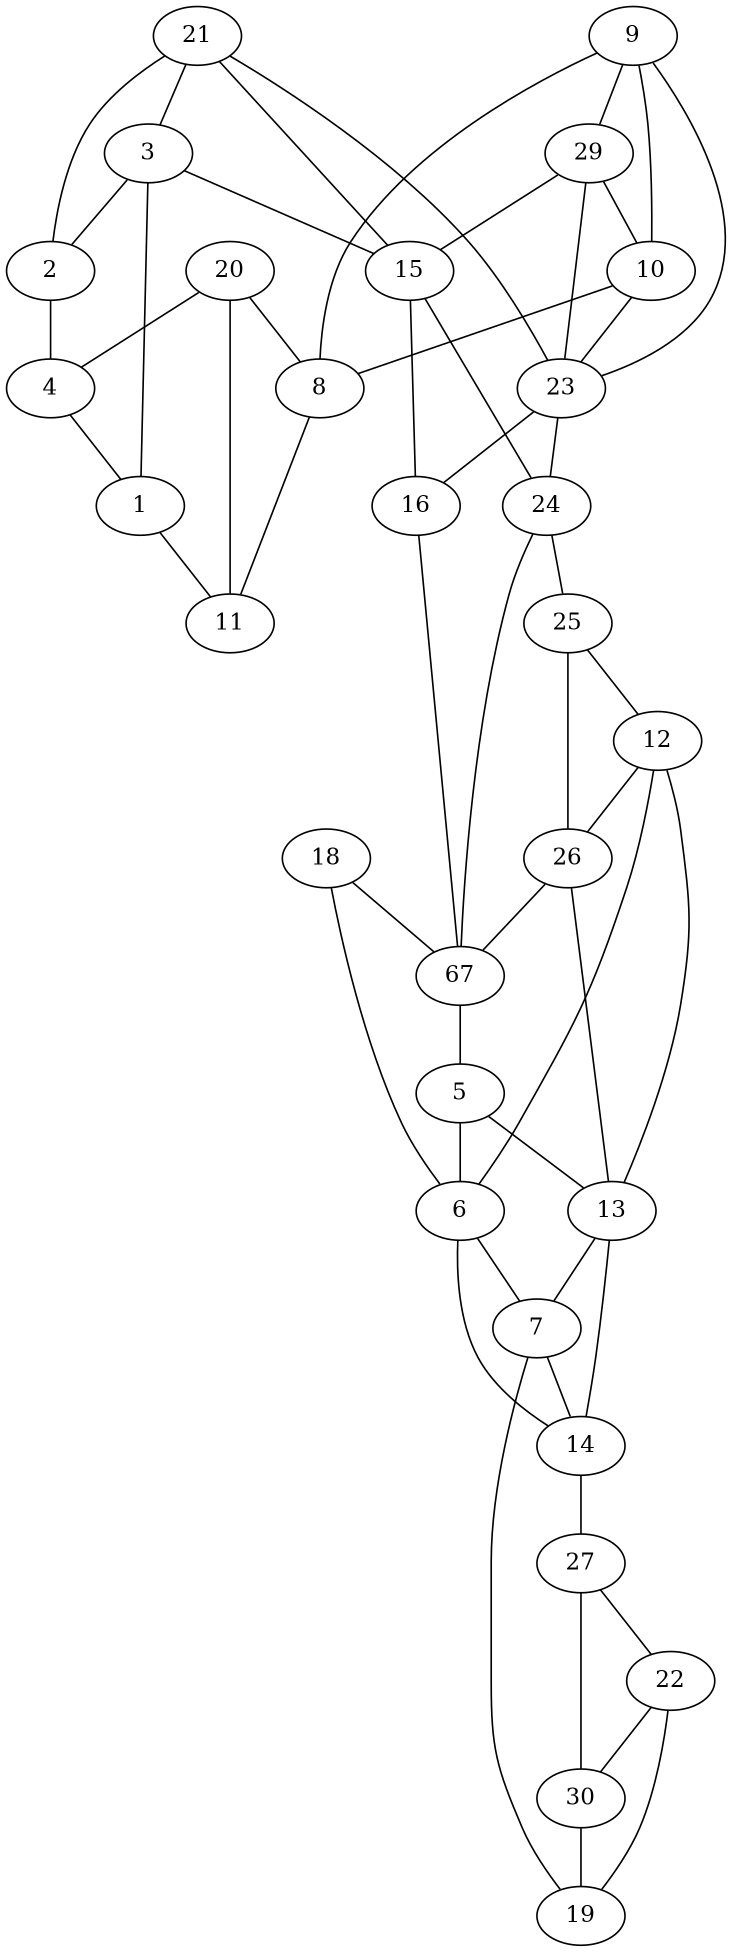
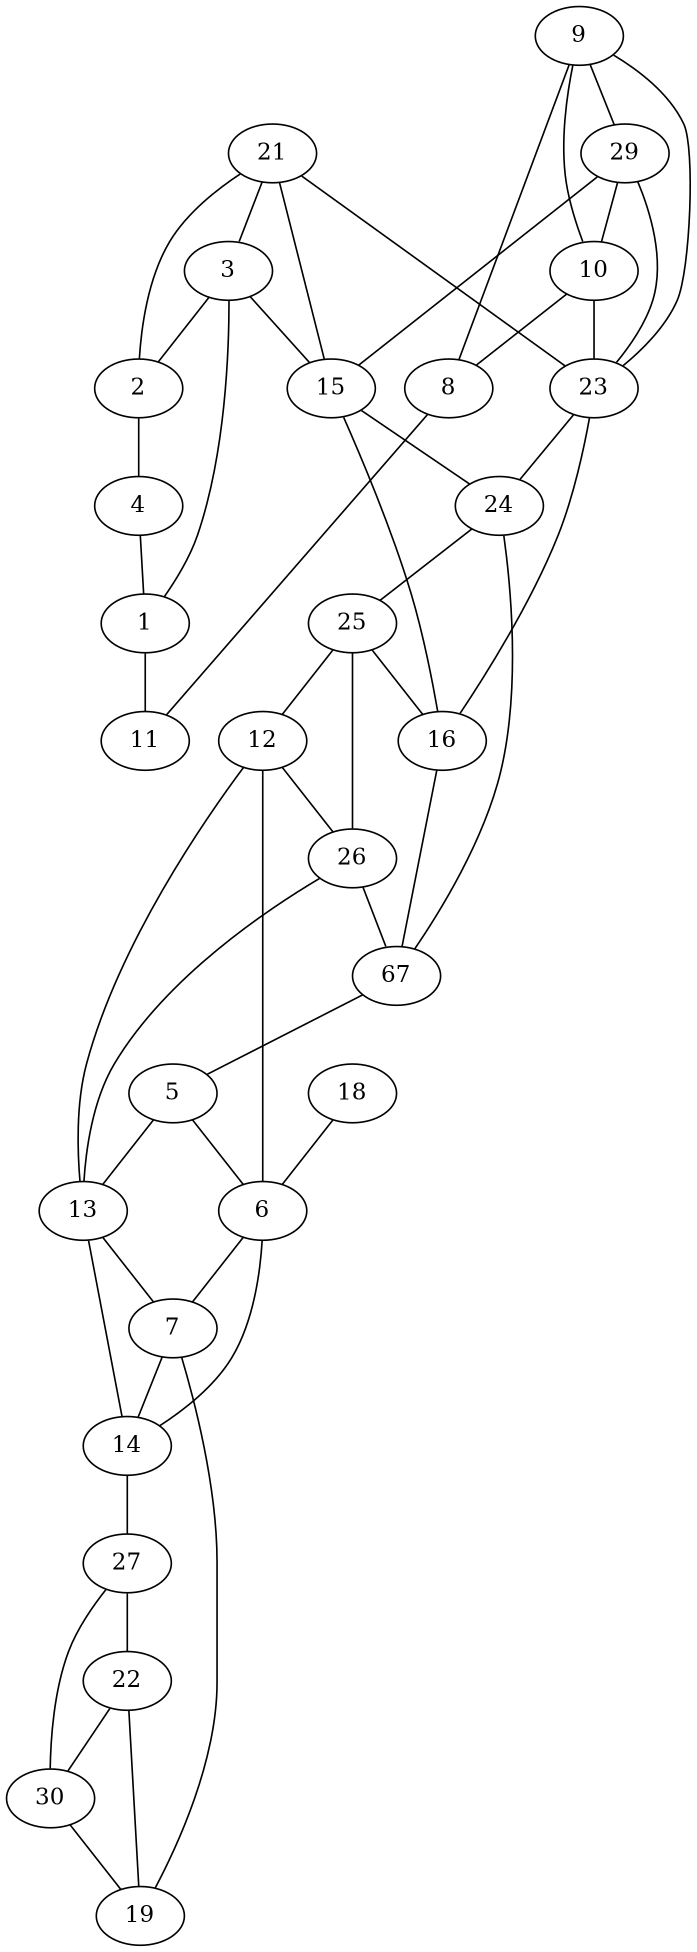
node "20": removed
edge "25" -- "16": added
edge "18" -- "67": removed
